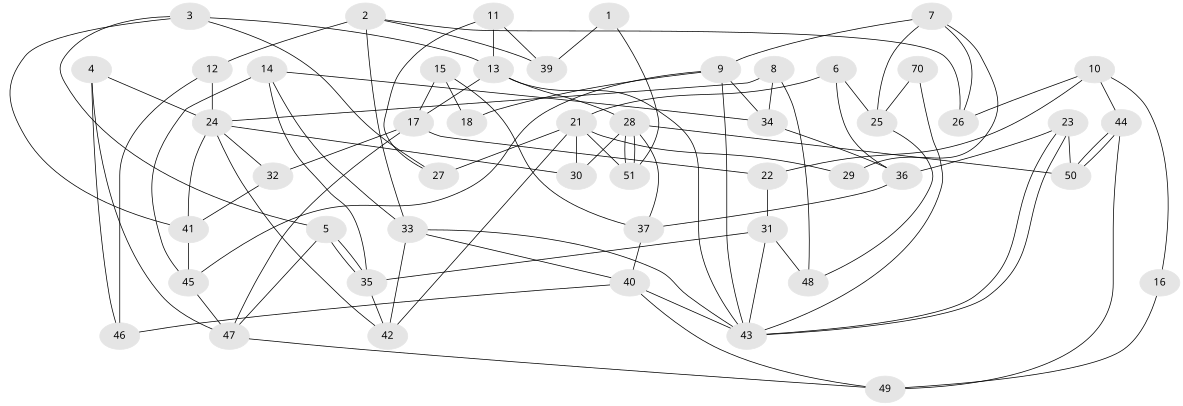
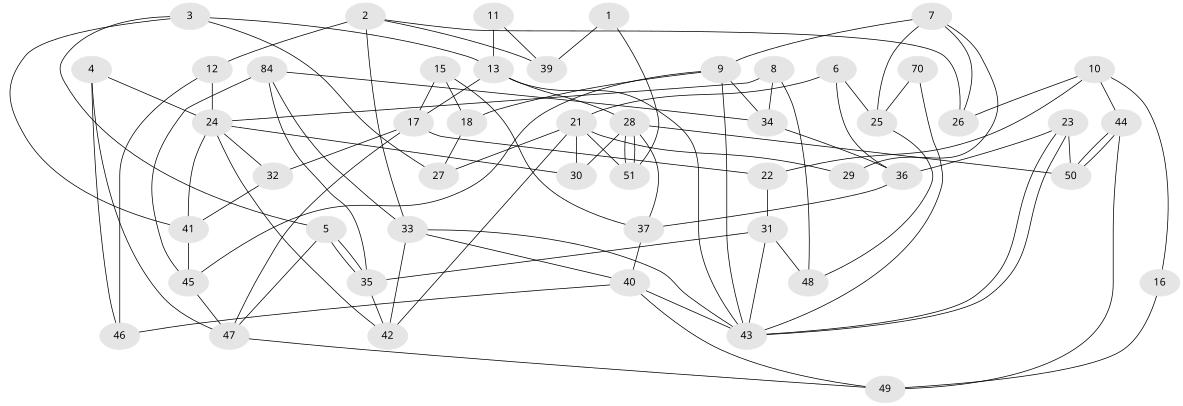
node "14": label "14" -> "84"
edge "11" -- "27": now "18" -- "27"
